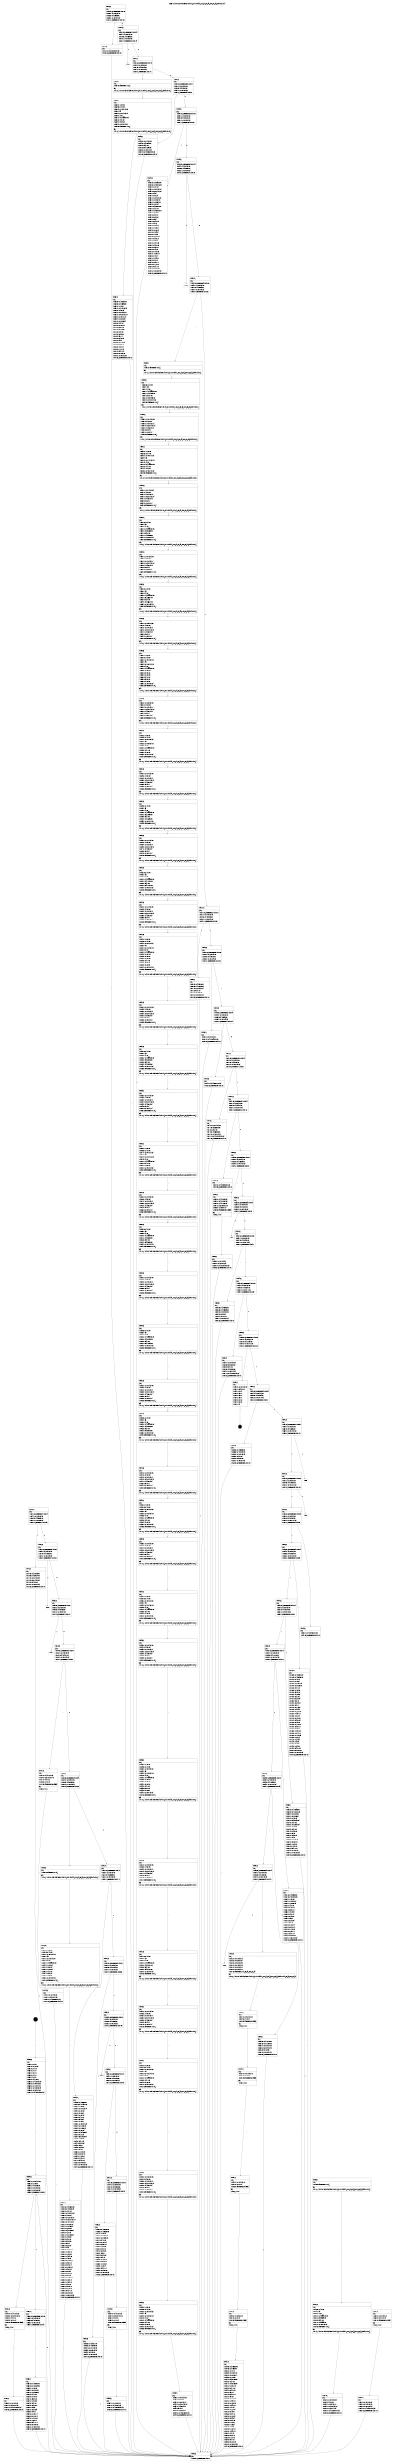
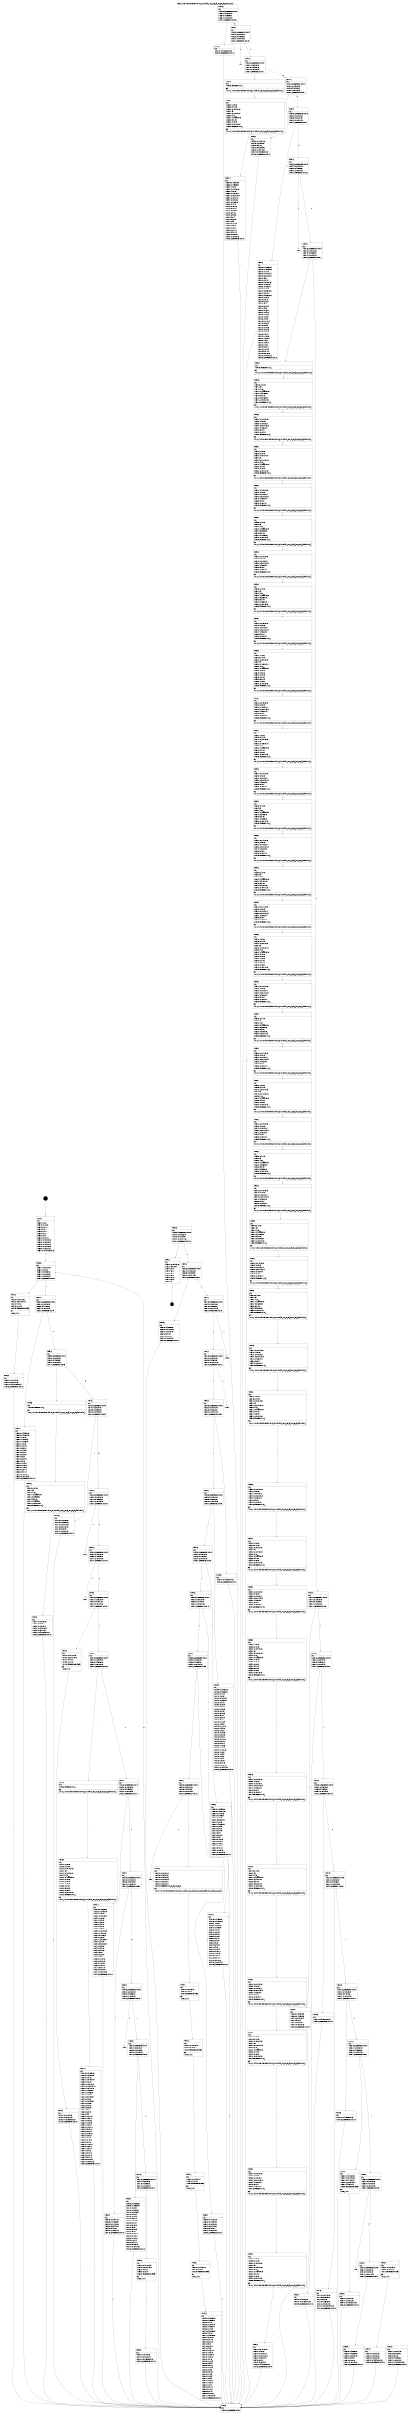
node "0x4038f2 [28]": removed
node "0x4035fe [28]": added
